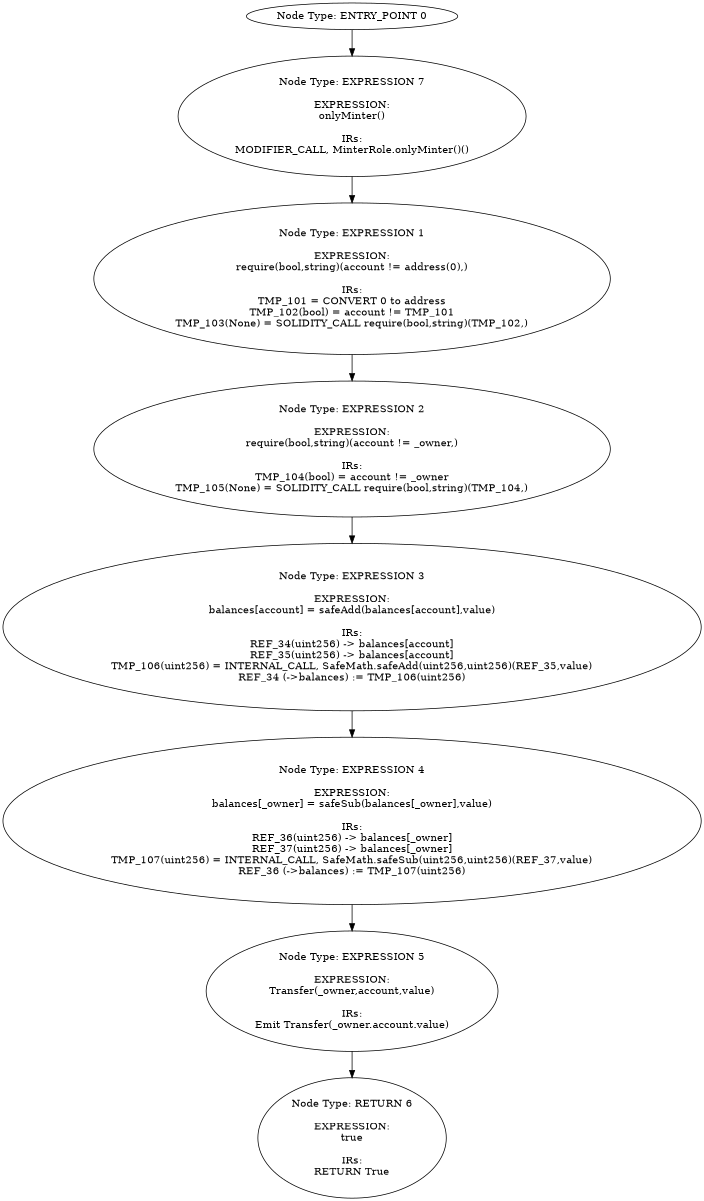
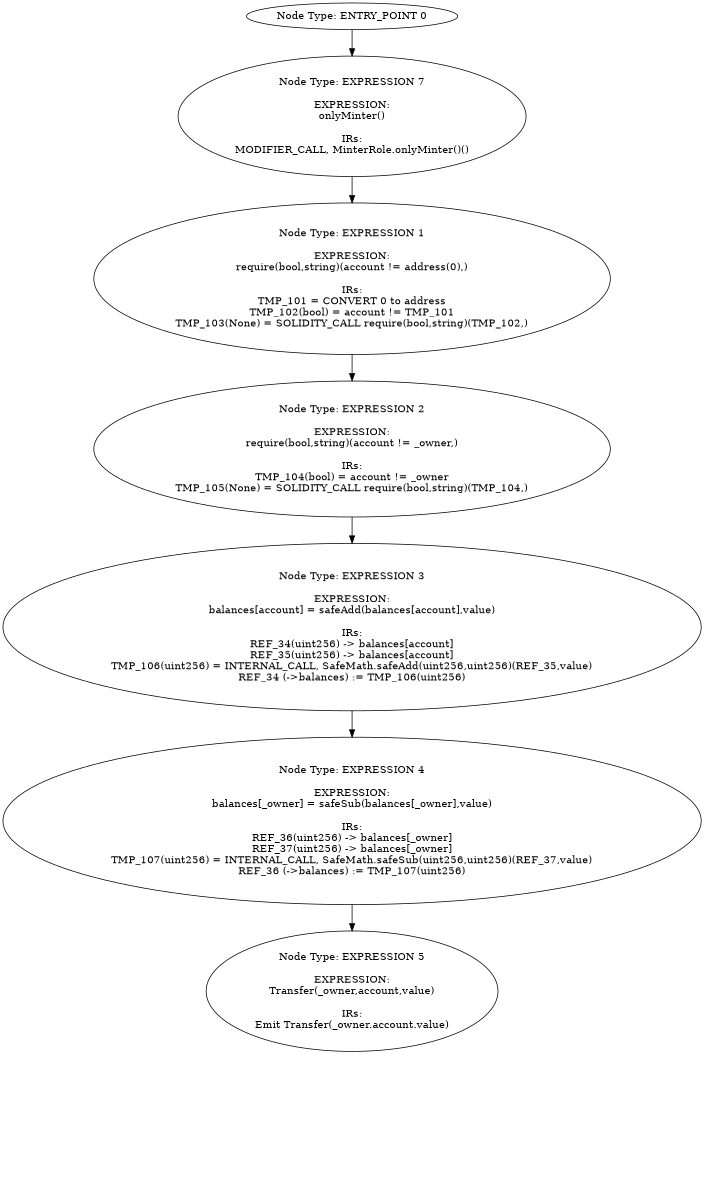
node "Node Type: RETURN 6 EXPRESSION: true IRs: RETURN True": removed
